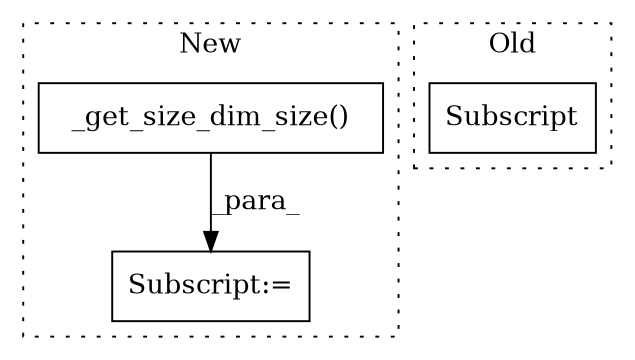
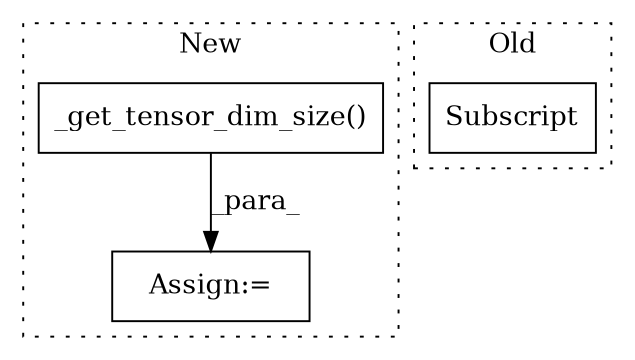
node "_get_size_dim_size()": label "_get_size_dim_size()" -> "_get_tensor_dim_size()"
node "Subscript:=": label "Subscript:=" -> "Assign:="
